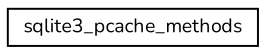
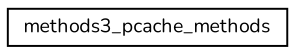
node "sqlite3_pcache_methods": label "sqlite3_pcache_methods" -> "methods3_pcache_methods"
